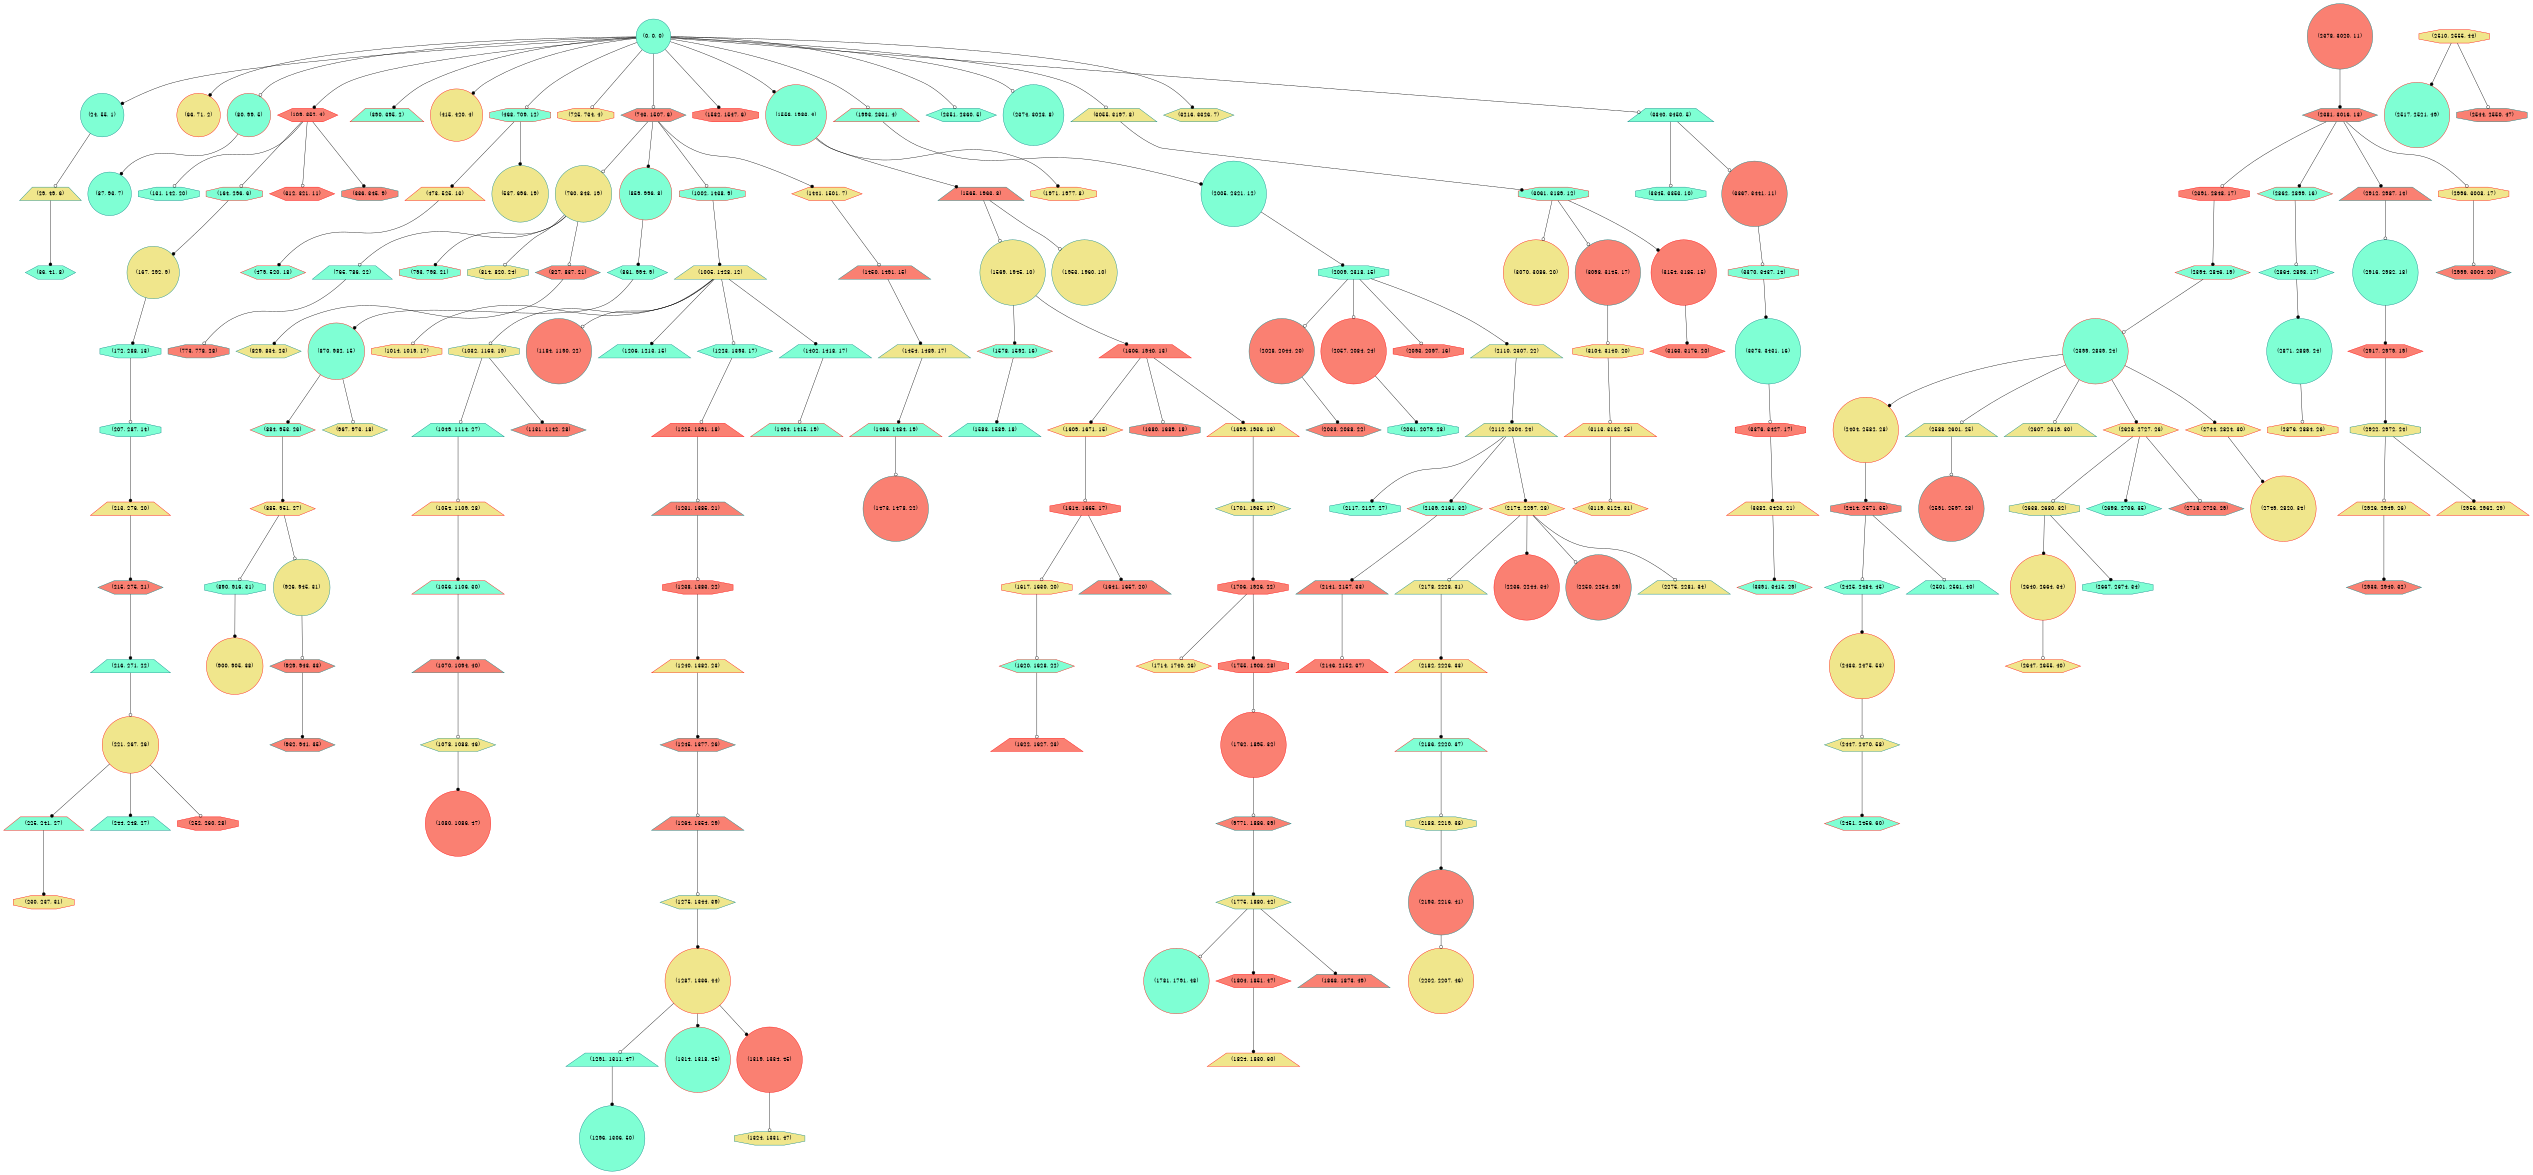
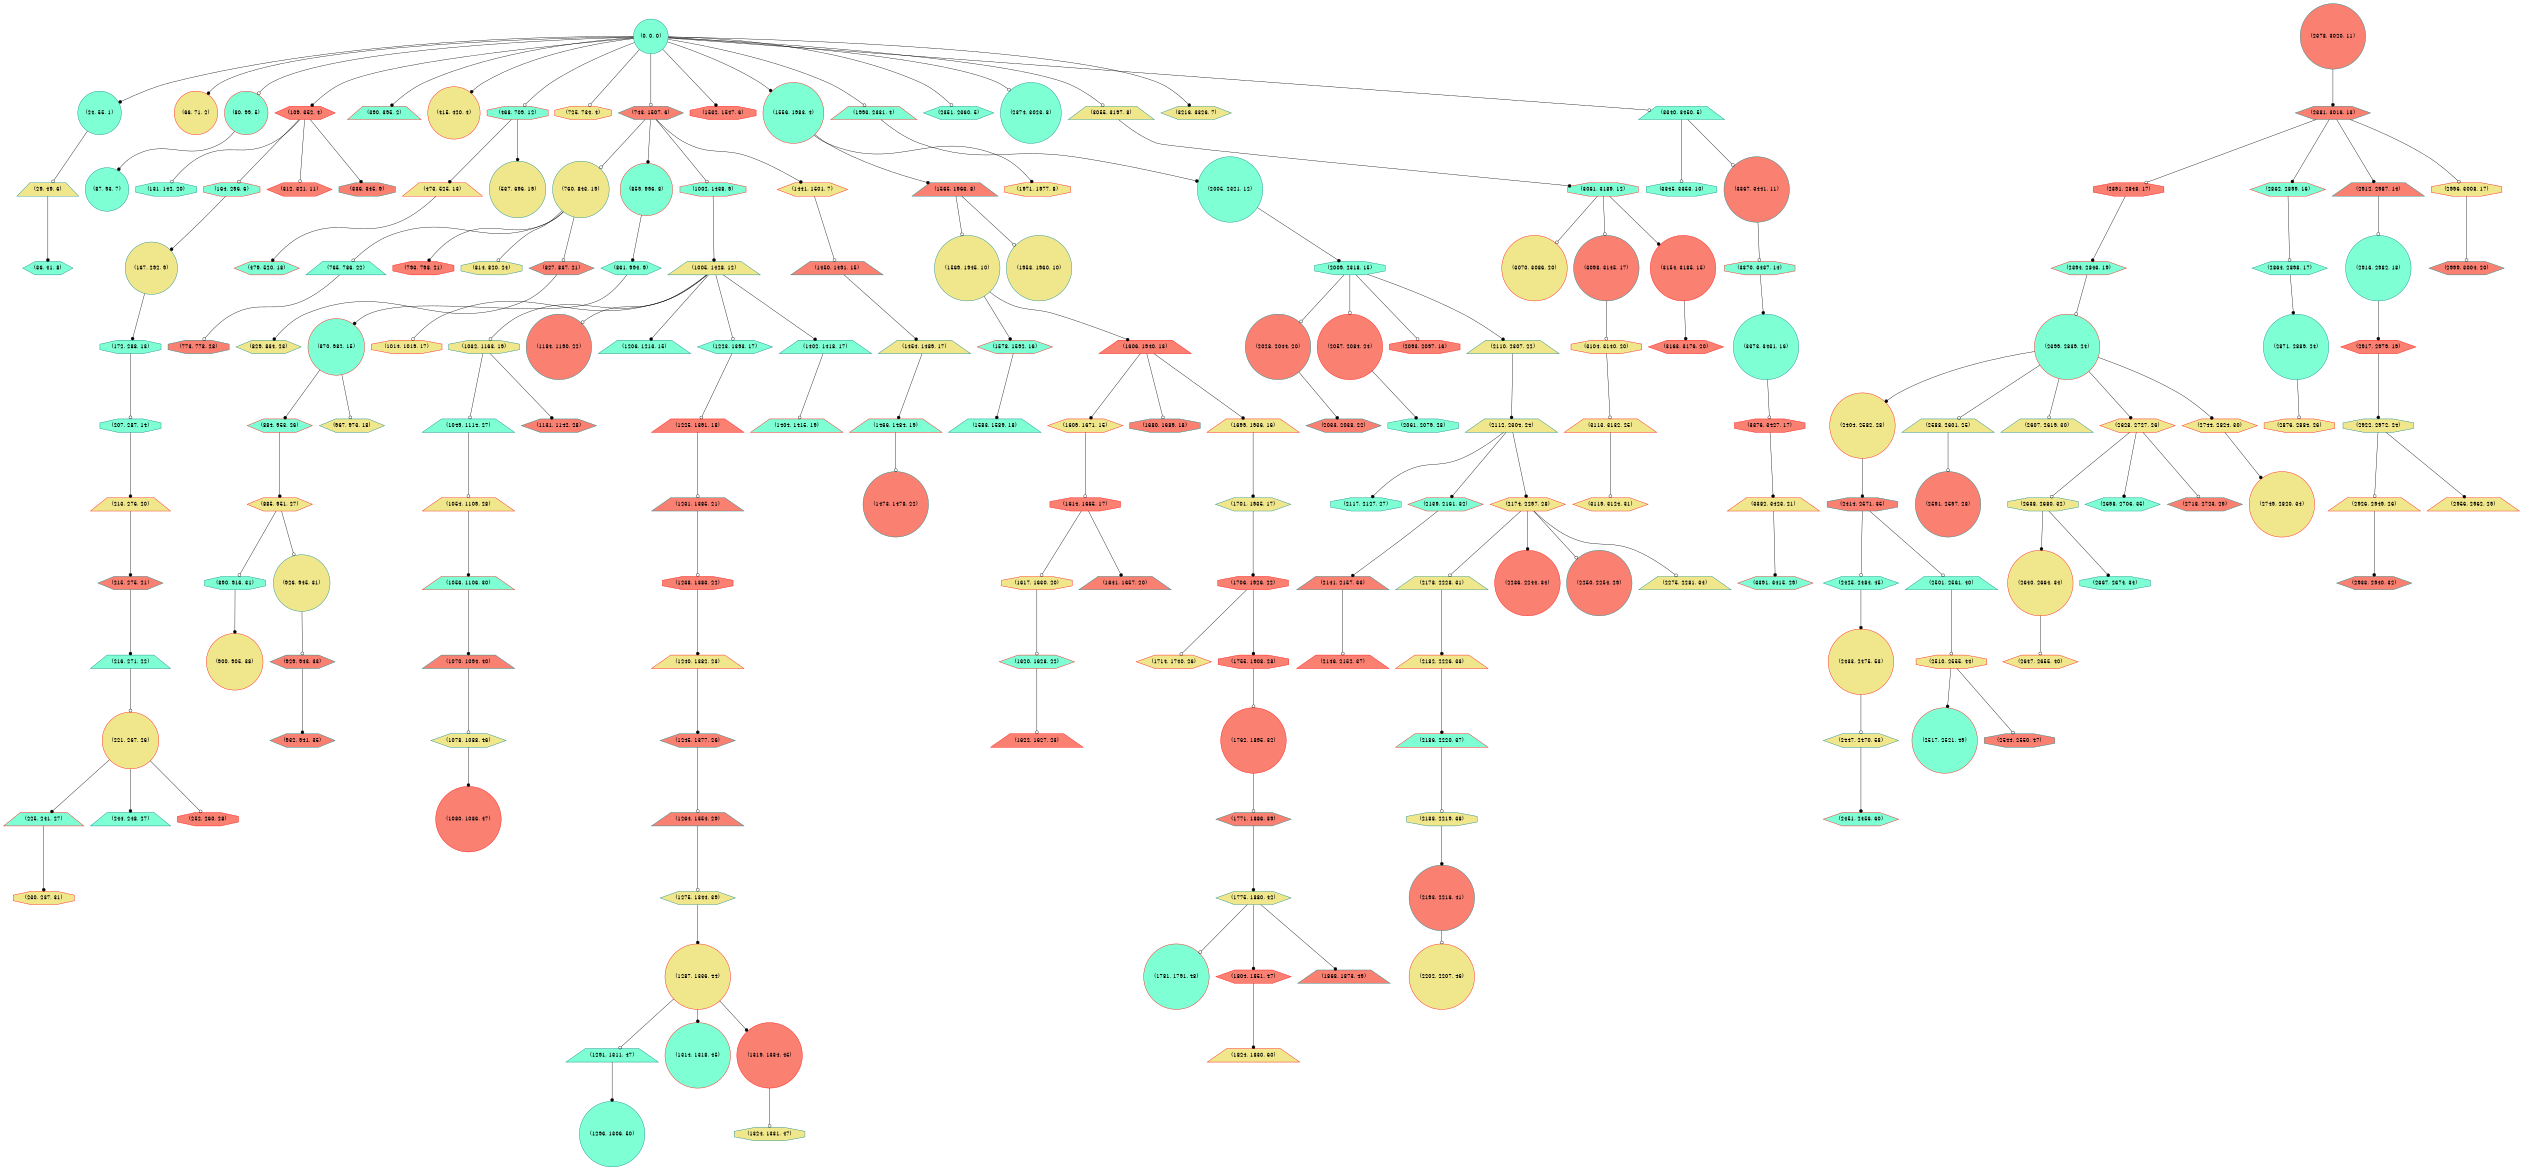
node "(793, 798, 21)": fillcolor aquamarine -> salmon
edge "(2501, 2561, 40)" -> "(2510, 2555, 44)": added
node "(9771, 1886, 39)": label "(9771, 1886, 39)" -> "(1771, 1886, 39)"
